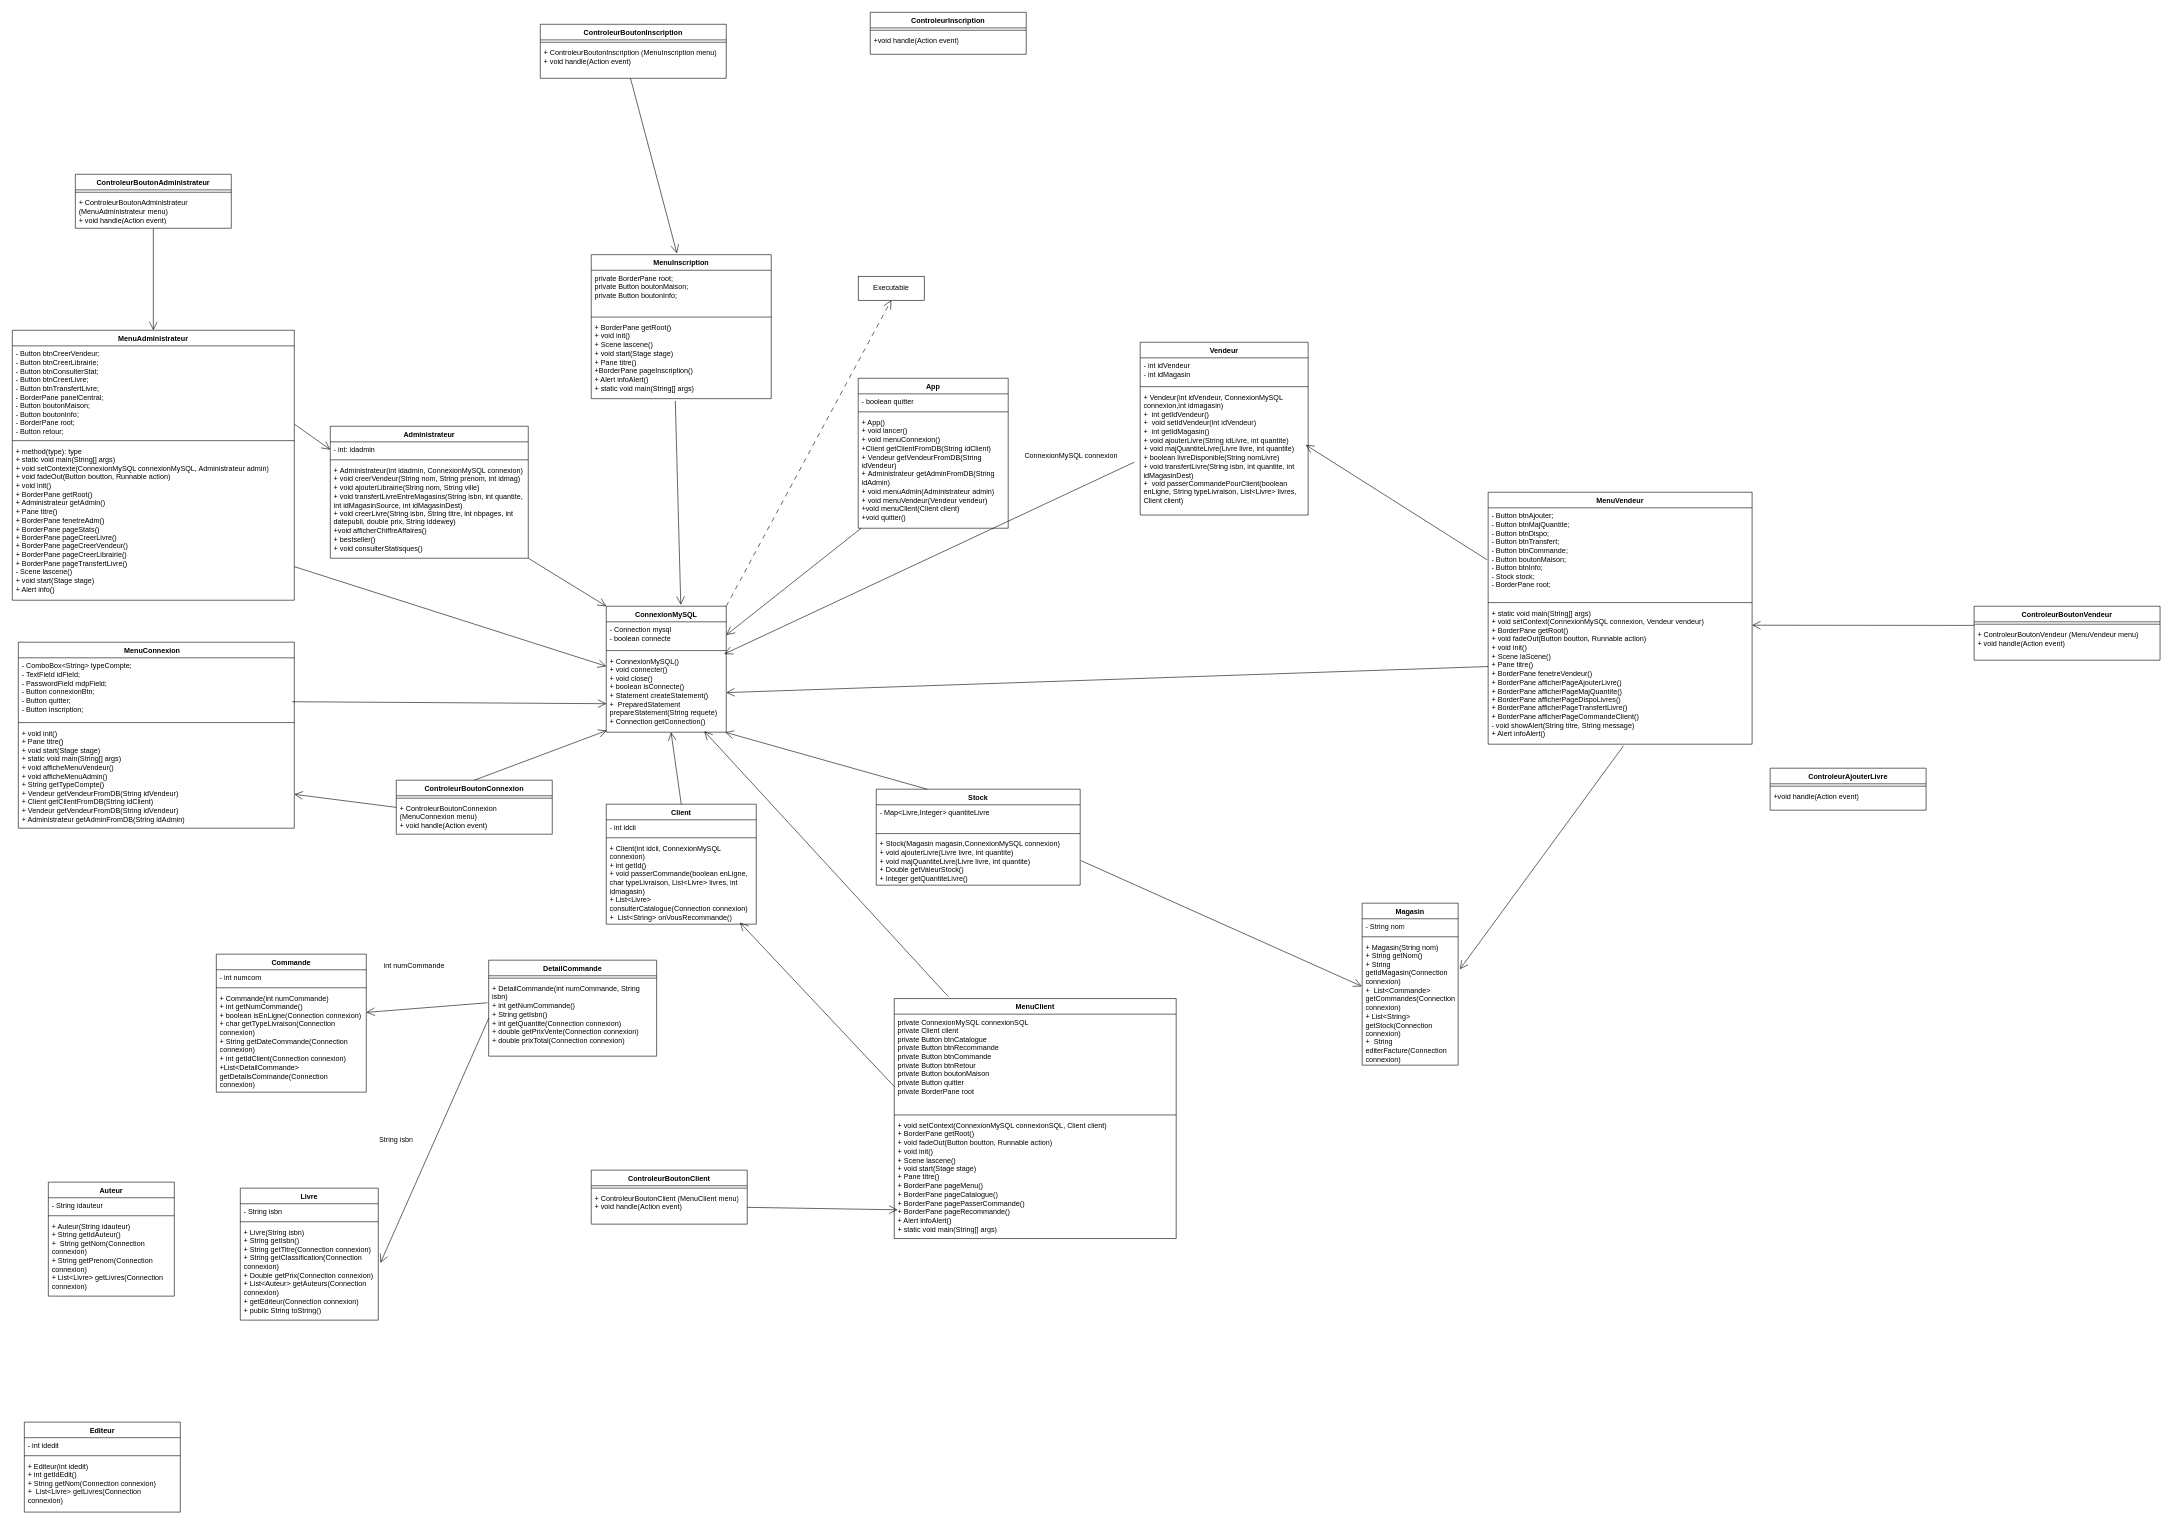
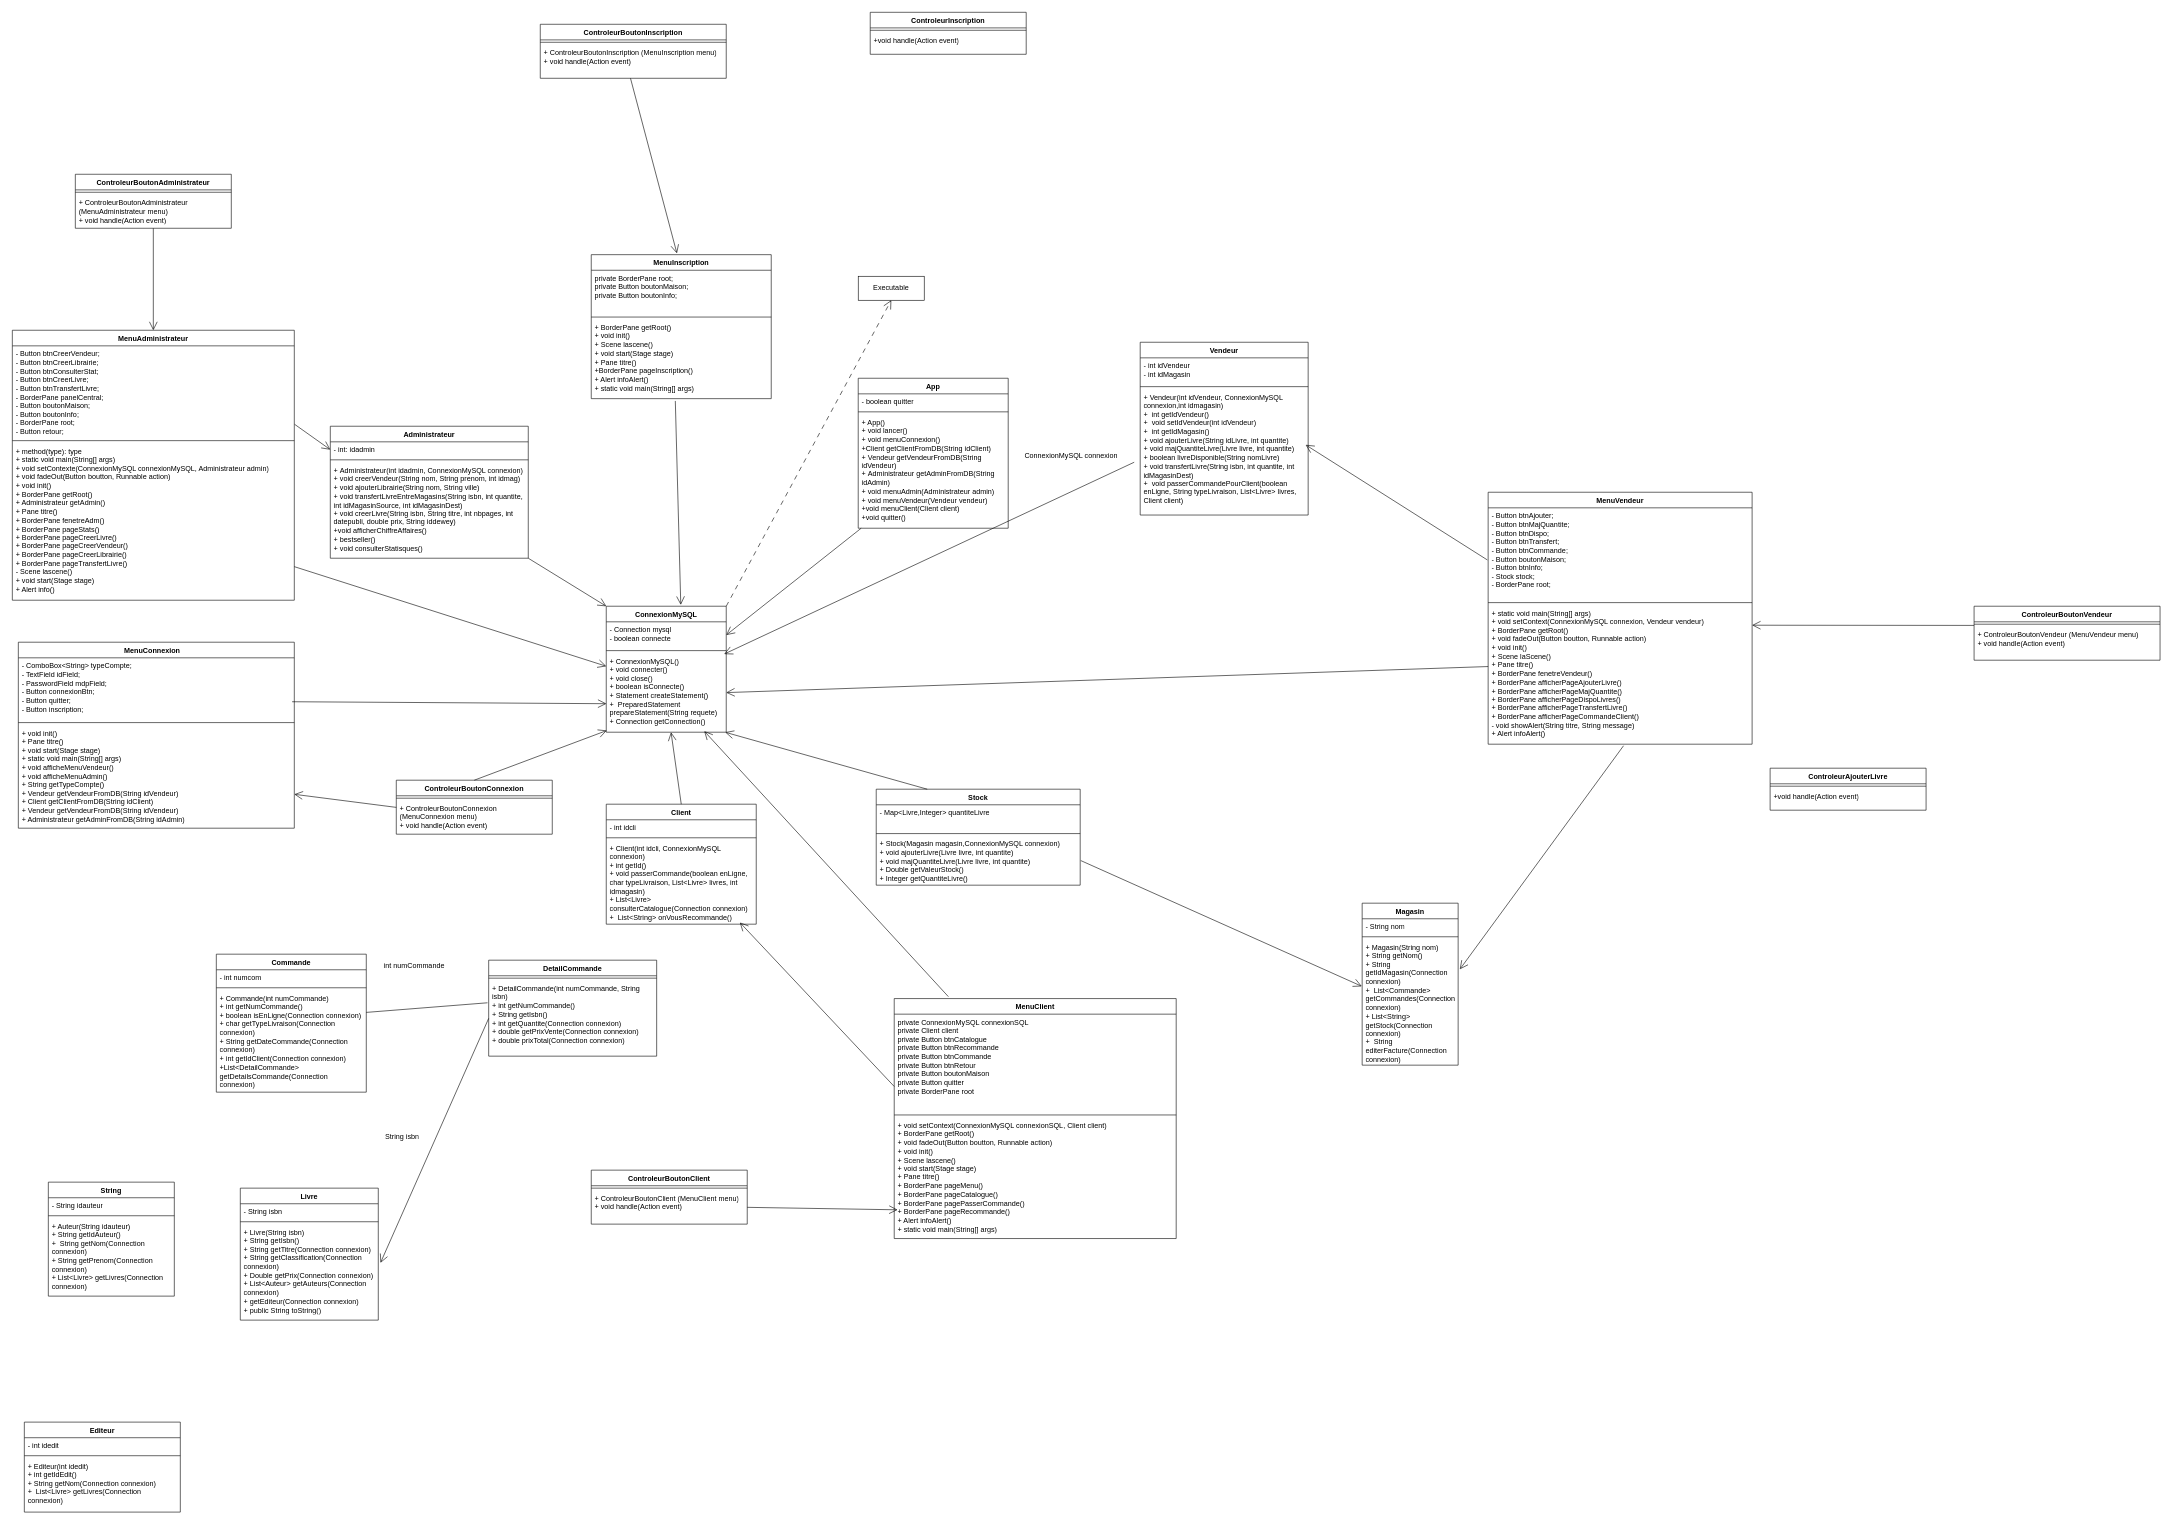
edge "+ DetailCommande(int numCommande, String isbn) + int getNumCommande() + String getIsbn() + int getQuantite(Connection connexion) + double getPrixVente(Connection connexion) + double prixTotal(Connection connexion)" -> "+ Commande(int numCommande) + int getNumCommande() + boolean isEnLigne(Connection connexion) + char getTypeLivraison(Connection connexion) + String getDateCommande(Connection connexion) + int getIdClient(Connection connexion) +List<DetailCommande> getDetailsCommande(Connection connexion)": arrowhead open -> none
node "String isbn": moved (396, 1140) -> (402, 1137)
node "Auteur": label "Auteur" -> "String"
